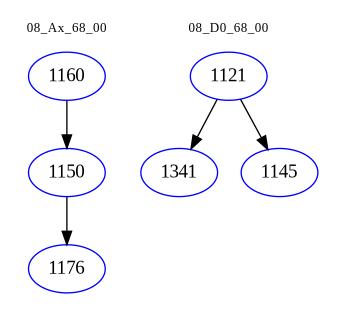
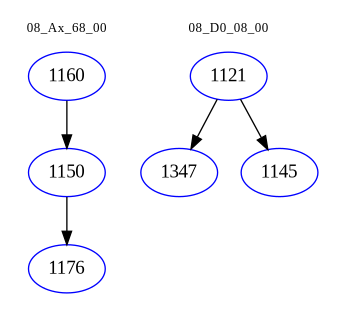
cluster "08_D0_68_00": label "08_D0_68_00" -> "08_D0_08_00"
node "1341": label "1341" -> "1347"
